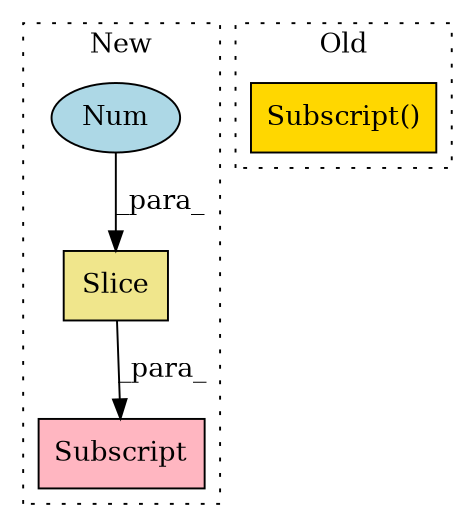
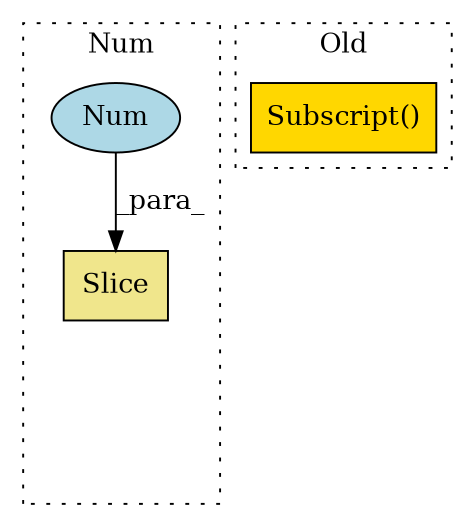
cluster "New": label "New" -> "Num"
node "Subscript": removed
